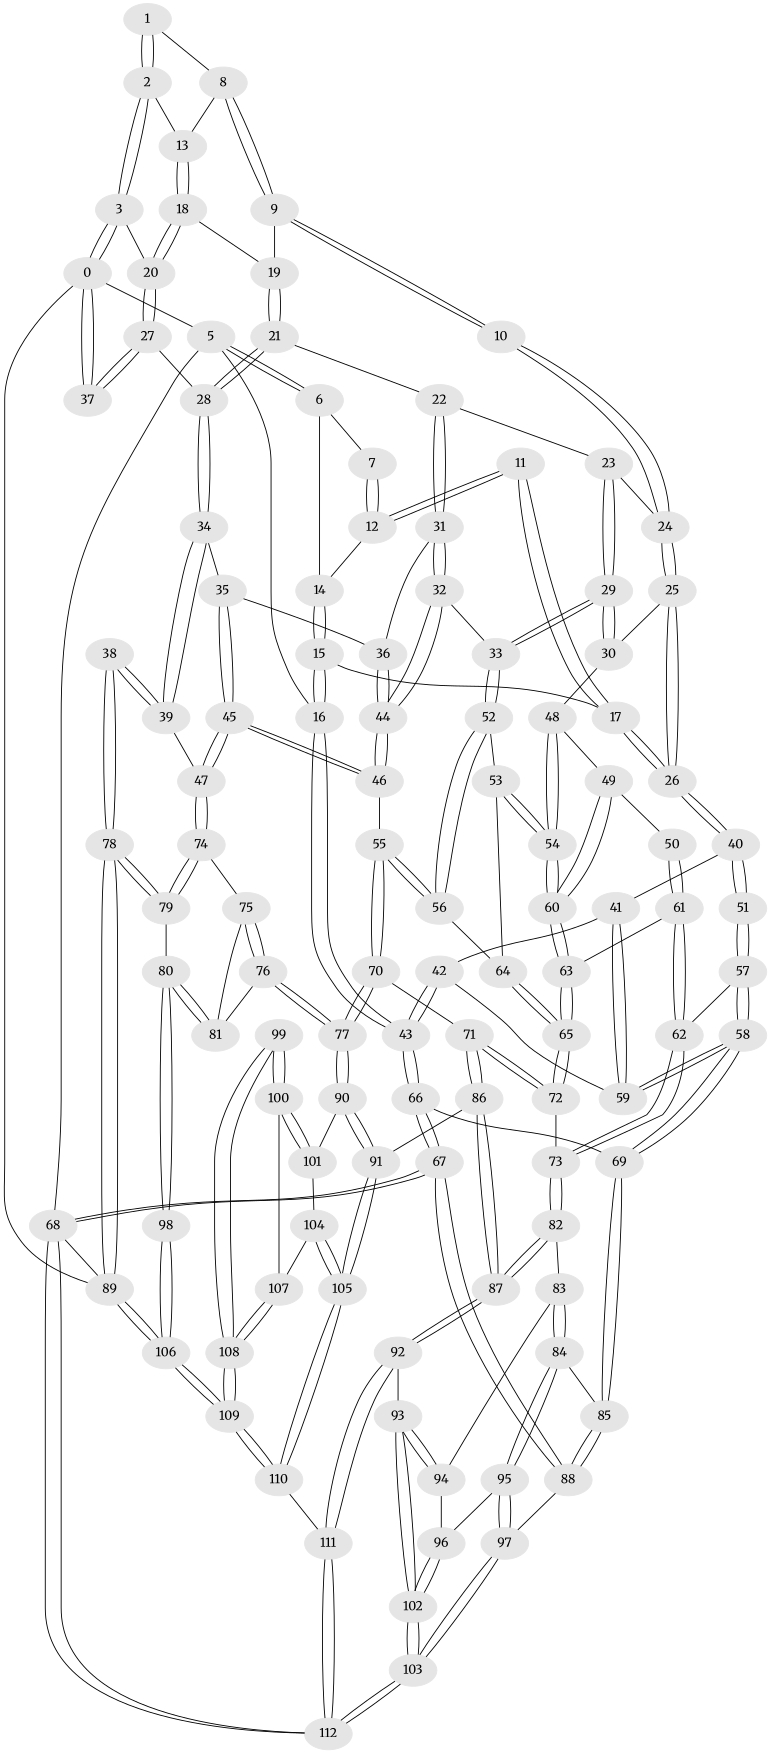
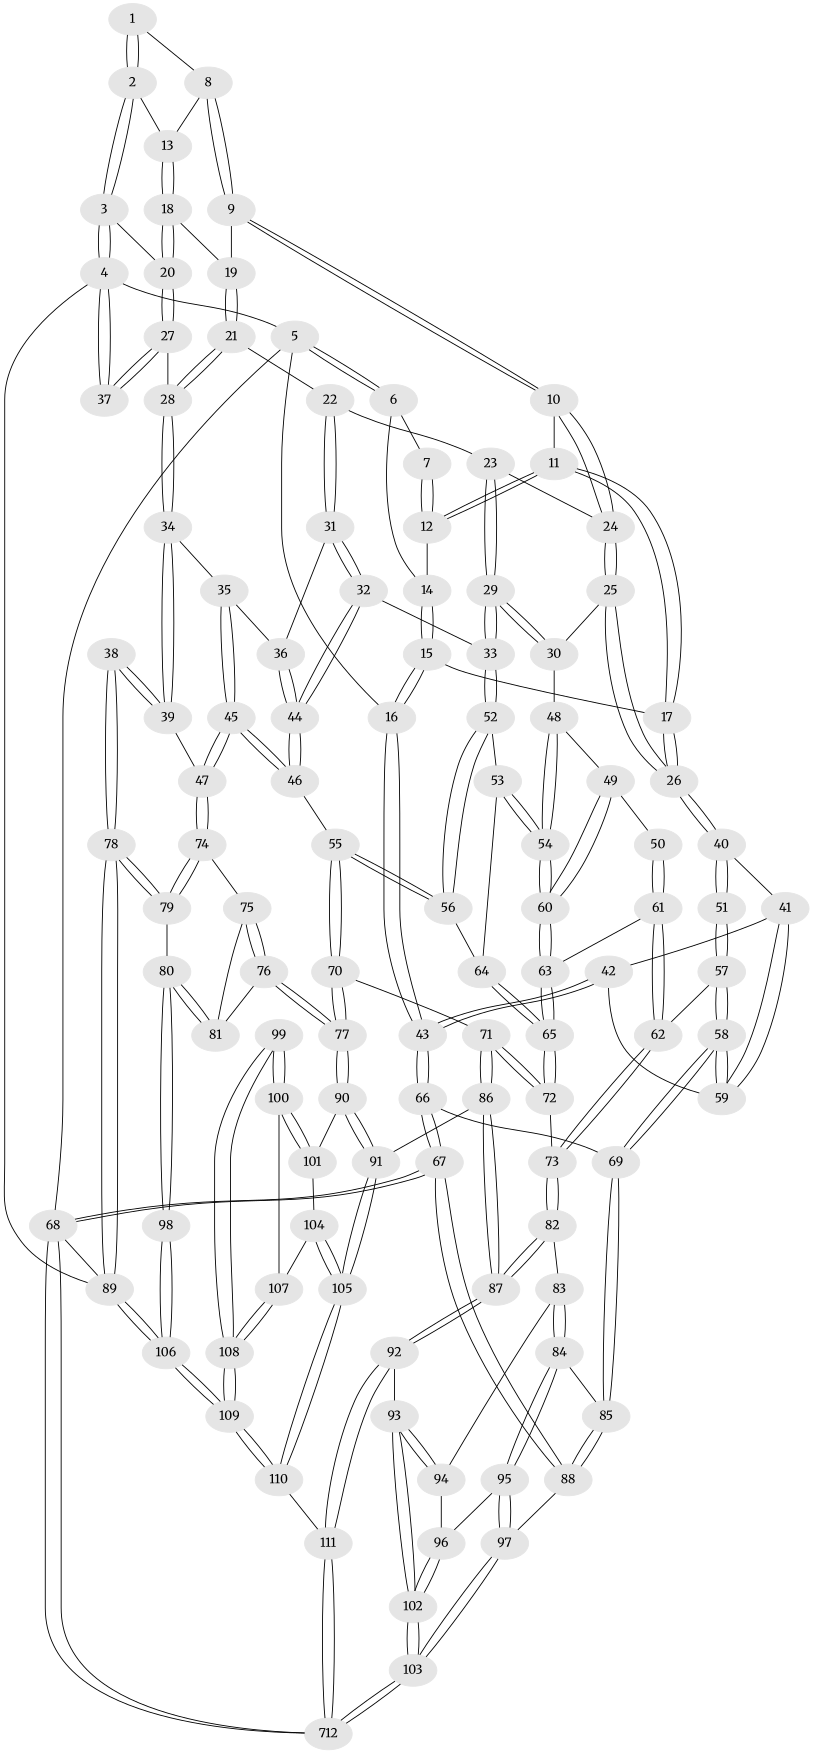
node "0": label "0" -> "4"
edge "10" -- "11": added
node "112": label "112" -> "712"
